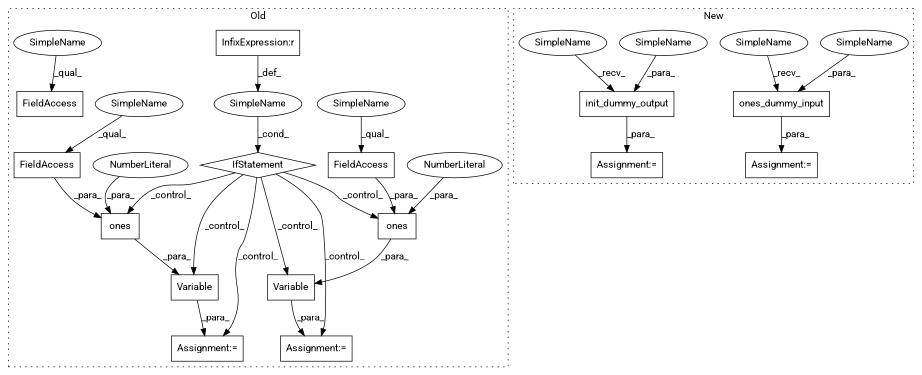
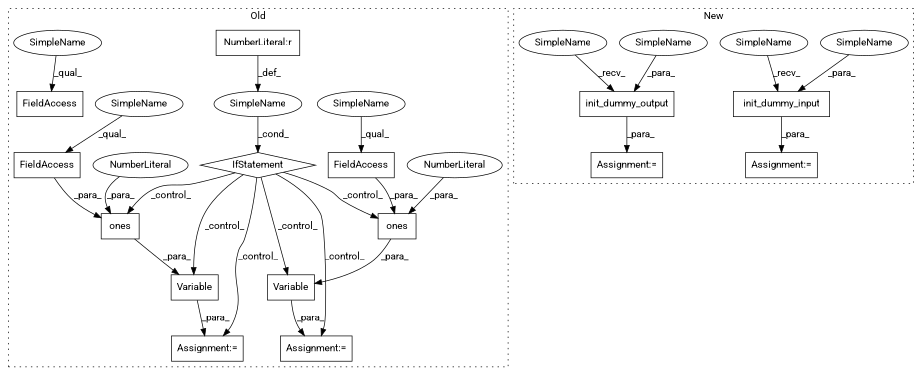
node "InfixExpression:r": label "InfixExpression:r" -> "NumberLiteral:r"
node "ones_dummy_input": label "ones_dummy_input" -> "init_dummy_input"
